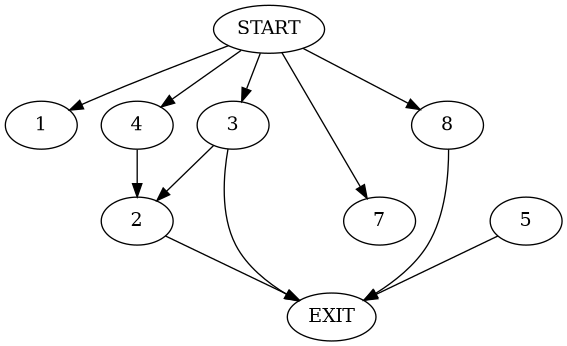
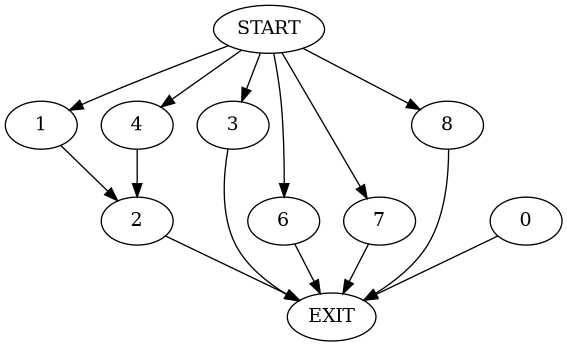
edge "3" -> "2": now "1" -> "2"
node "6": added
node "5": label "5" -> "0"
edge "7" -> "EXIT": added
